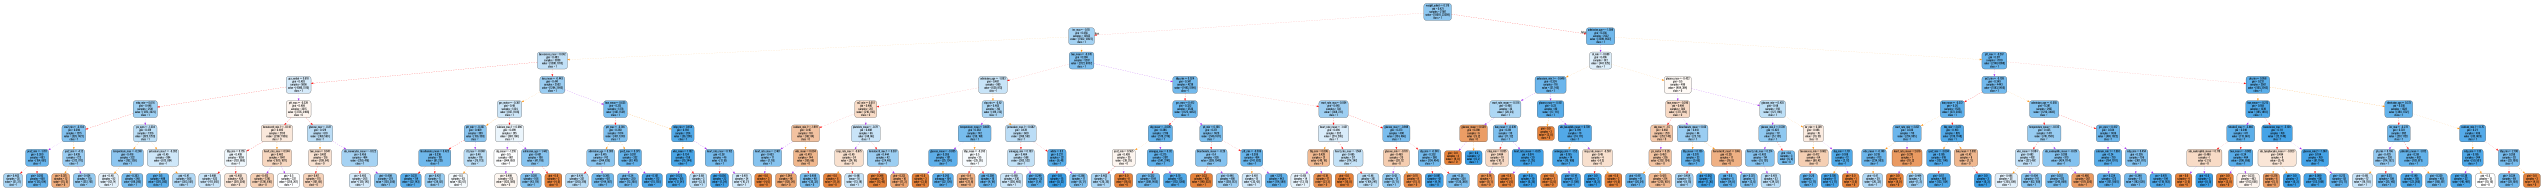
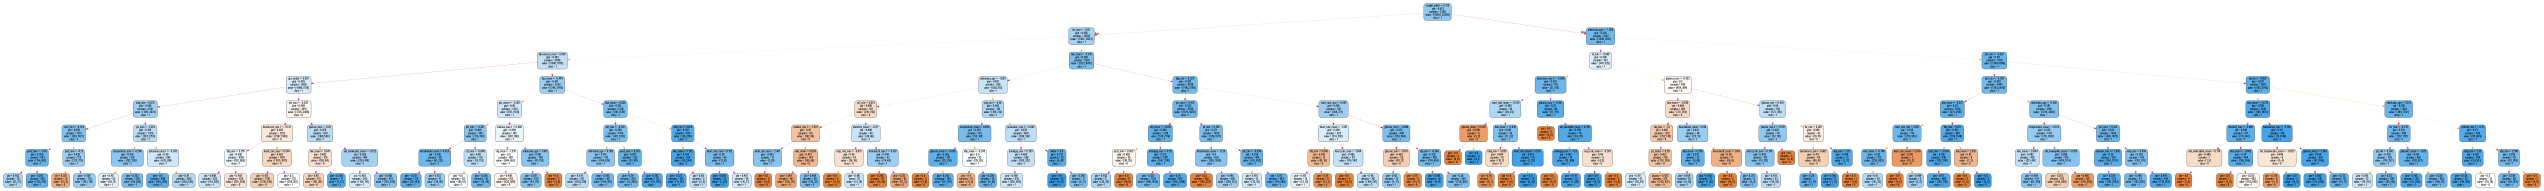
node "gini = 0.0 samples = 3 value = [6, 0] class = 0": fillcolor #75bbed -> #e58139
node "gini = 0.208 samples = 11 value = [2, 15] class = 1": added
node "gini = 0.493 samples = 205 value = [139, 176] class = 1": label "gini = 0.493 samples = 205 value = [139, 176] class = 1" -> "gcs = 0.493 samples = 205 value = [139, 176] class = 1"
node "gini = 0.437 samples = 77 value = [39, 82] class = 1": label "gini = 0.437 samples = 77 value = [39, 82] class = 1" -> "gini = 0.437 samples = 47 value = [39, 82] class = 1"
node "gini = 0.328 samples = 35 value = [12, 46] class = 1": added
node "gini = 0.249 samples = 32 value = [7, 41] class = 1": removed
node "gini = 0.097 samples = 42 value = [4, 74] class = 0": label "gini = 0.097 samples = 42 value = [4, 74] class = 0" -> "gini = 0.097 samples = 42 value = [4, 74] class = 1"
node "gini = 0.491 samples = 41 value = [26, 34] class = 1": fillcolor #68b4eb -> #d0e8f9
node "gini = 0.425 samples = 214 value = [226, 100] class = 0": label "gini = 0.425 samples = 214 value = [226, 100] class = 0" -> "glucose = 0.425 samples = 214 value = [226, 100] class = 0"
node "gini = 0.0 samples = 5 value = [14, 0] class = 0": fillcolor #5dafea -> #e58139
node "gini = 0.0 samples = 5 value = [7, 0] class = 0": added
node "gini = 0.496 samples = 351 value = [259, 308] class = 1": removed
node "gini = 0.357 samples = 672 value = [245, 809] class = 1": fillcolor #75bbed -> #f5cfb3
node "gini = 0.0 samples = 3 value = [0, 5] class = 1": removed
